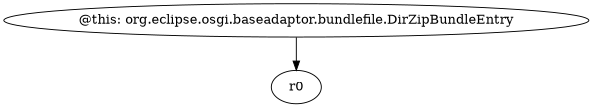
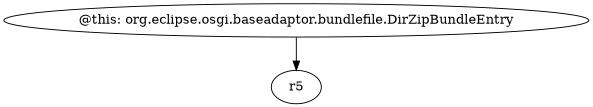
node "r0": label "r0" -> "r5"
